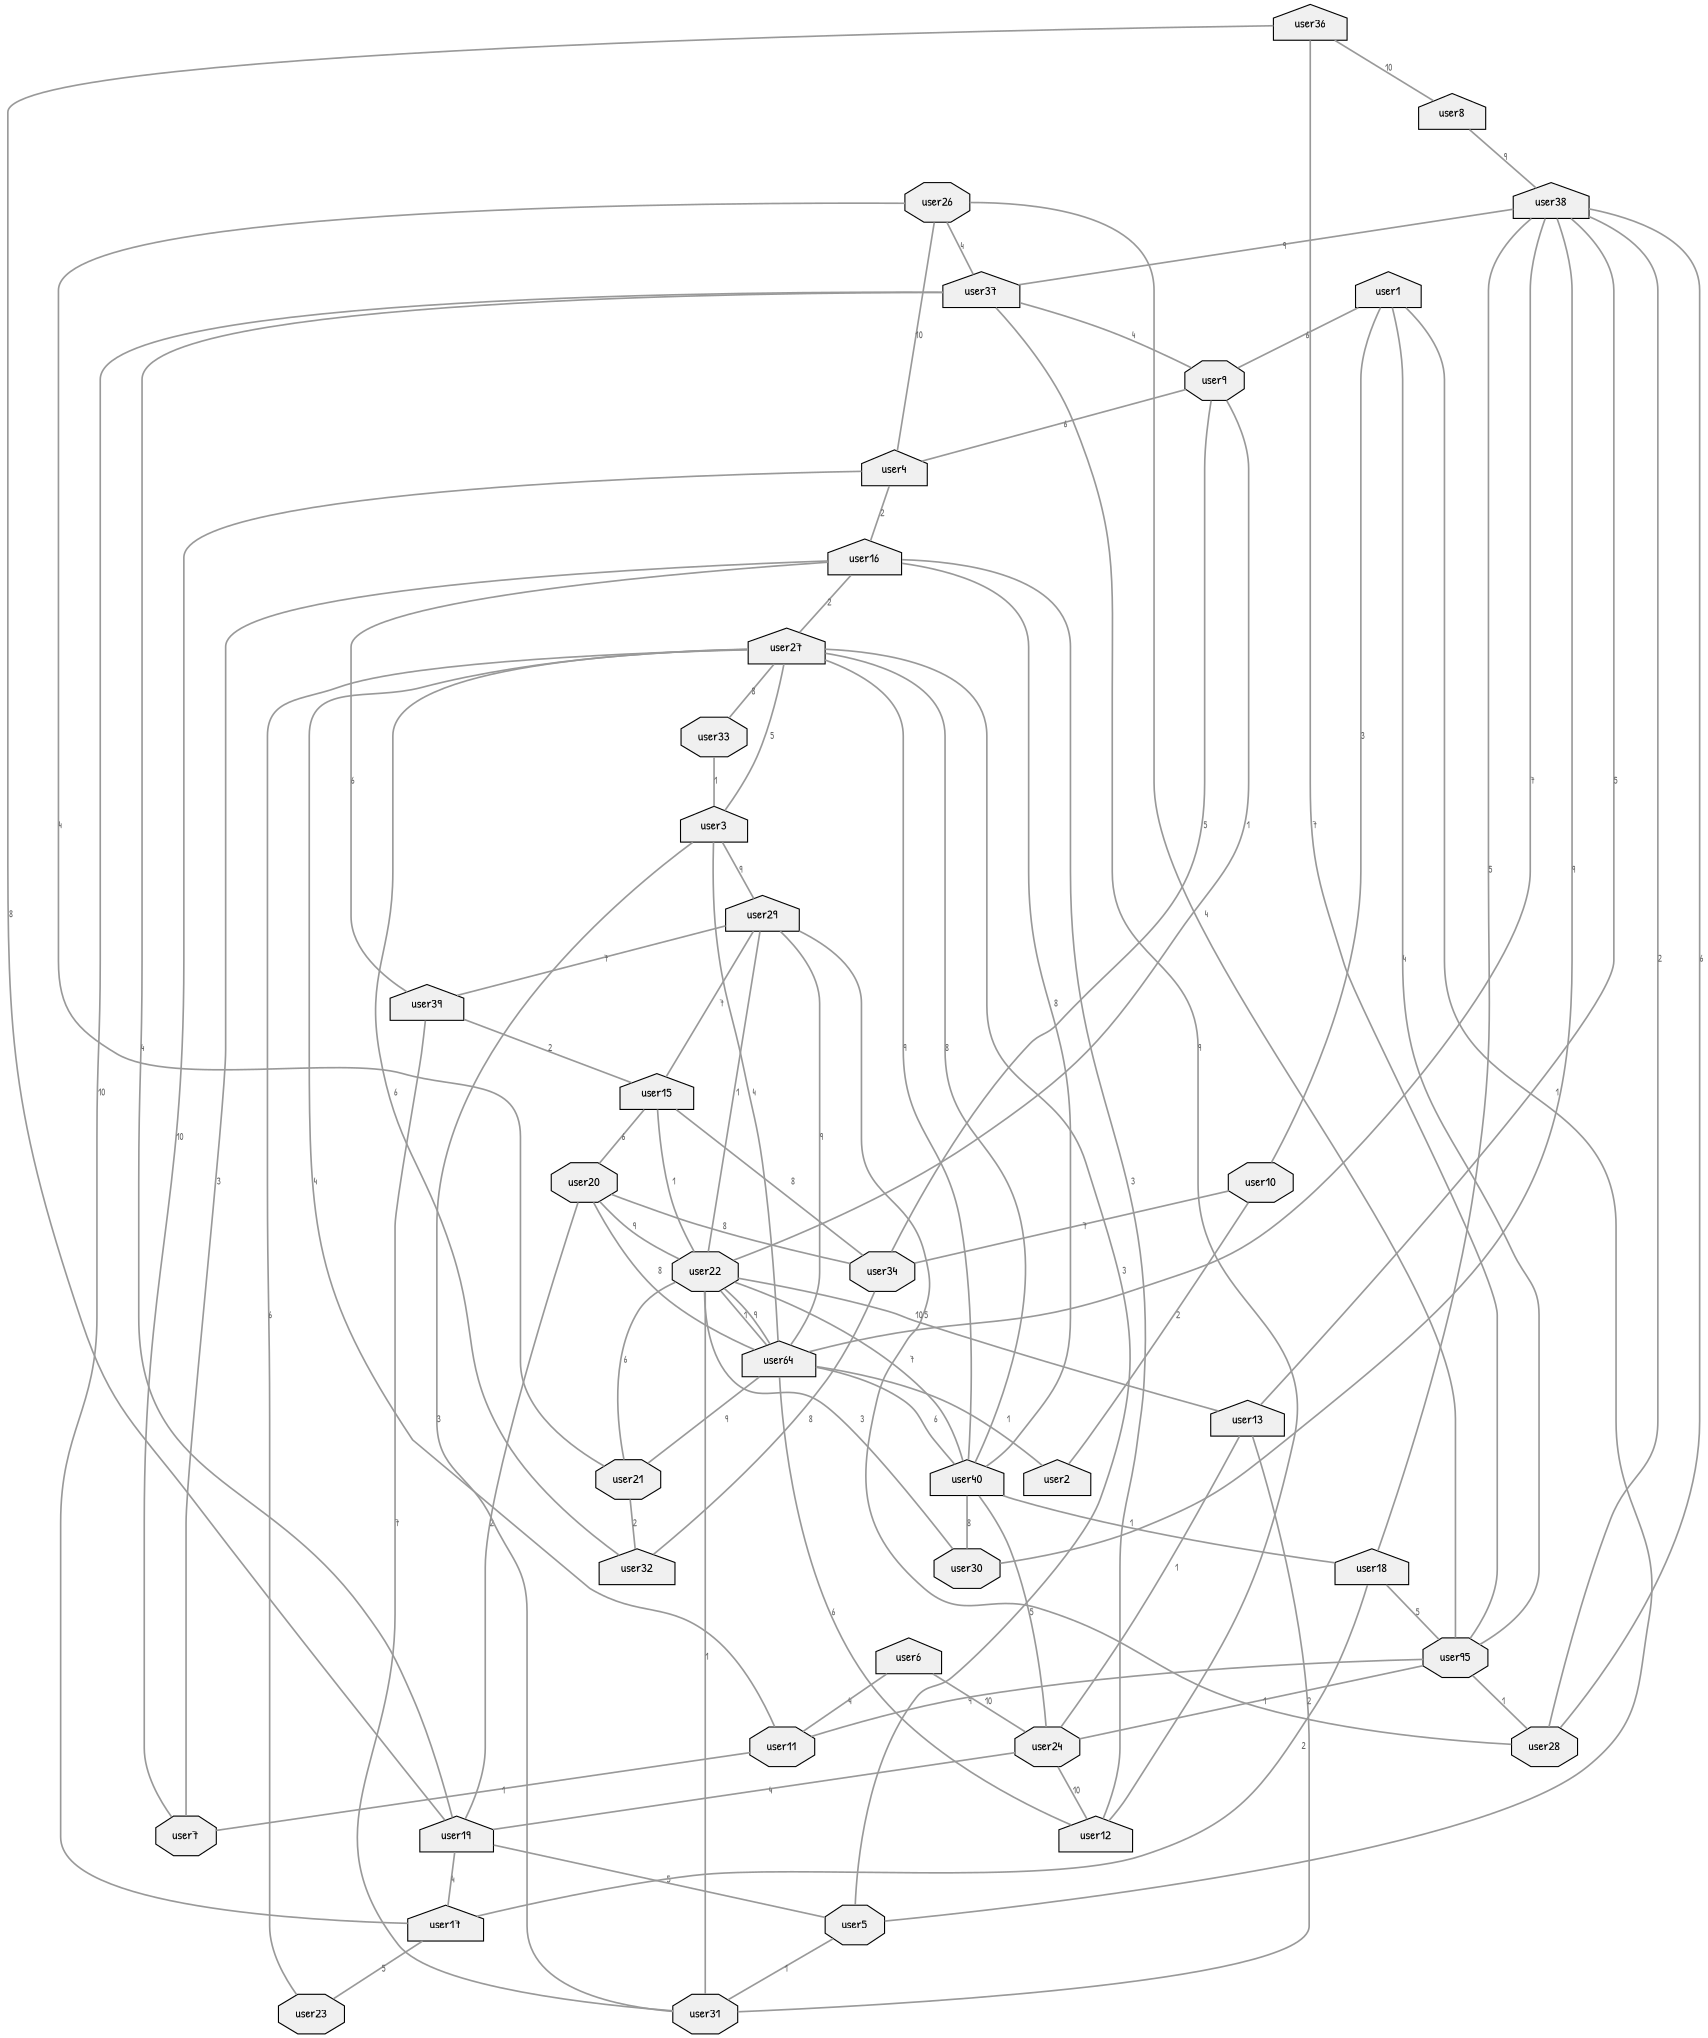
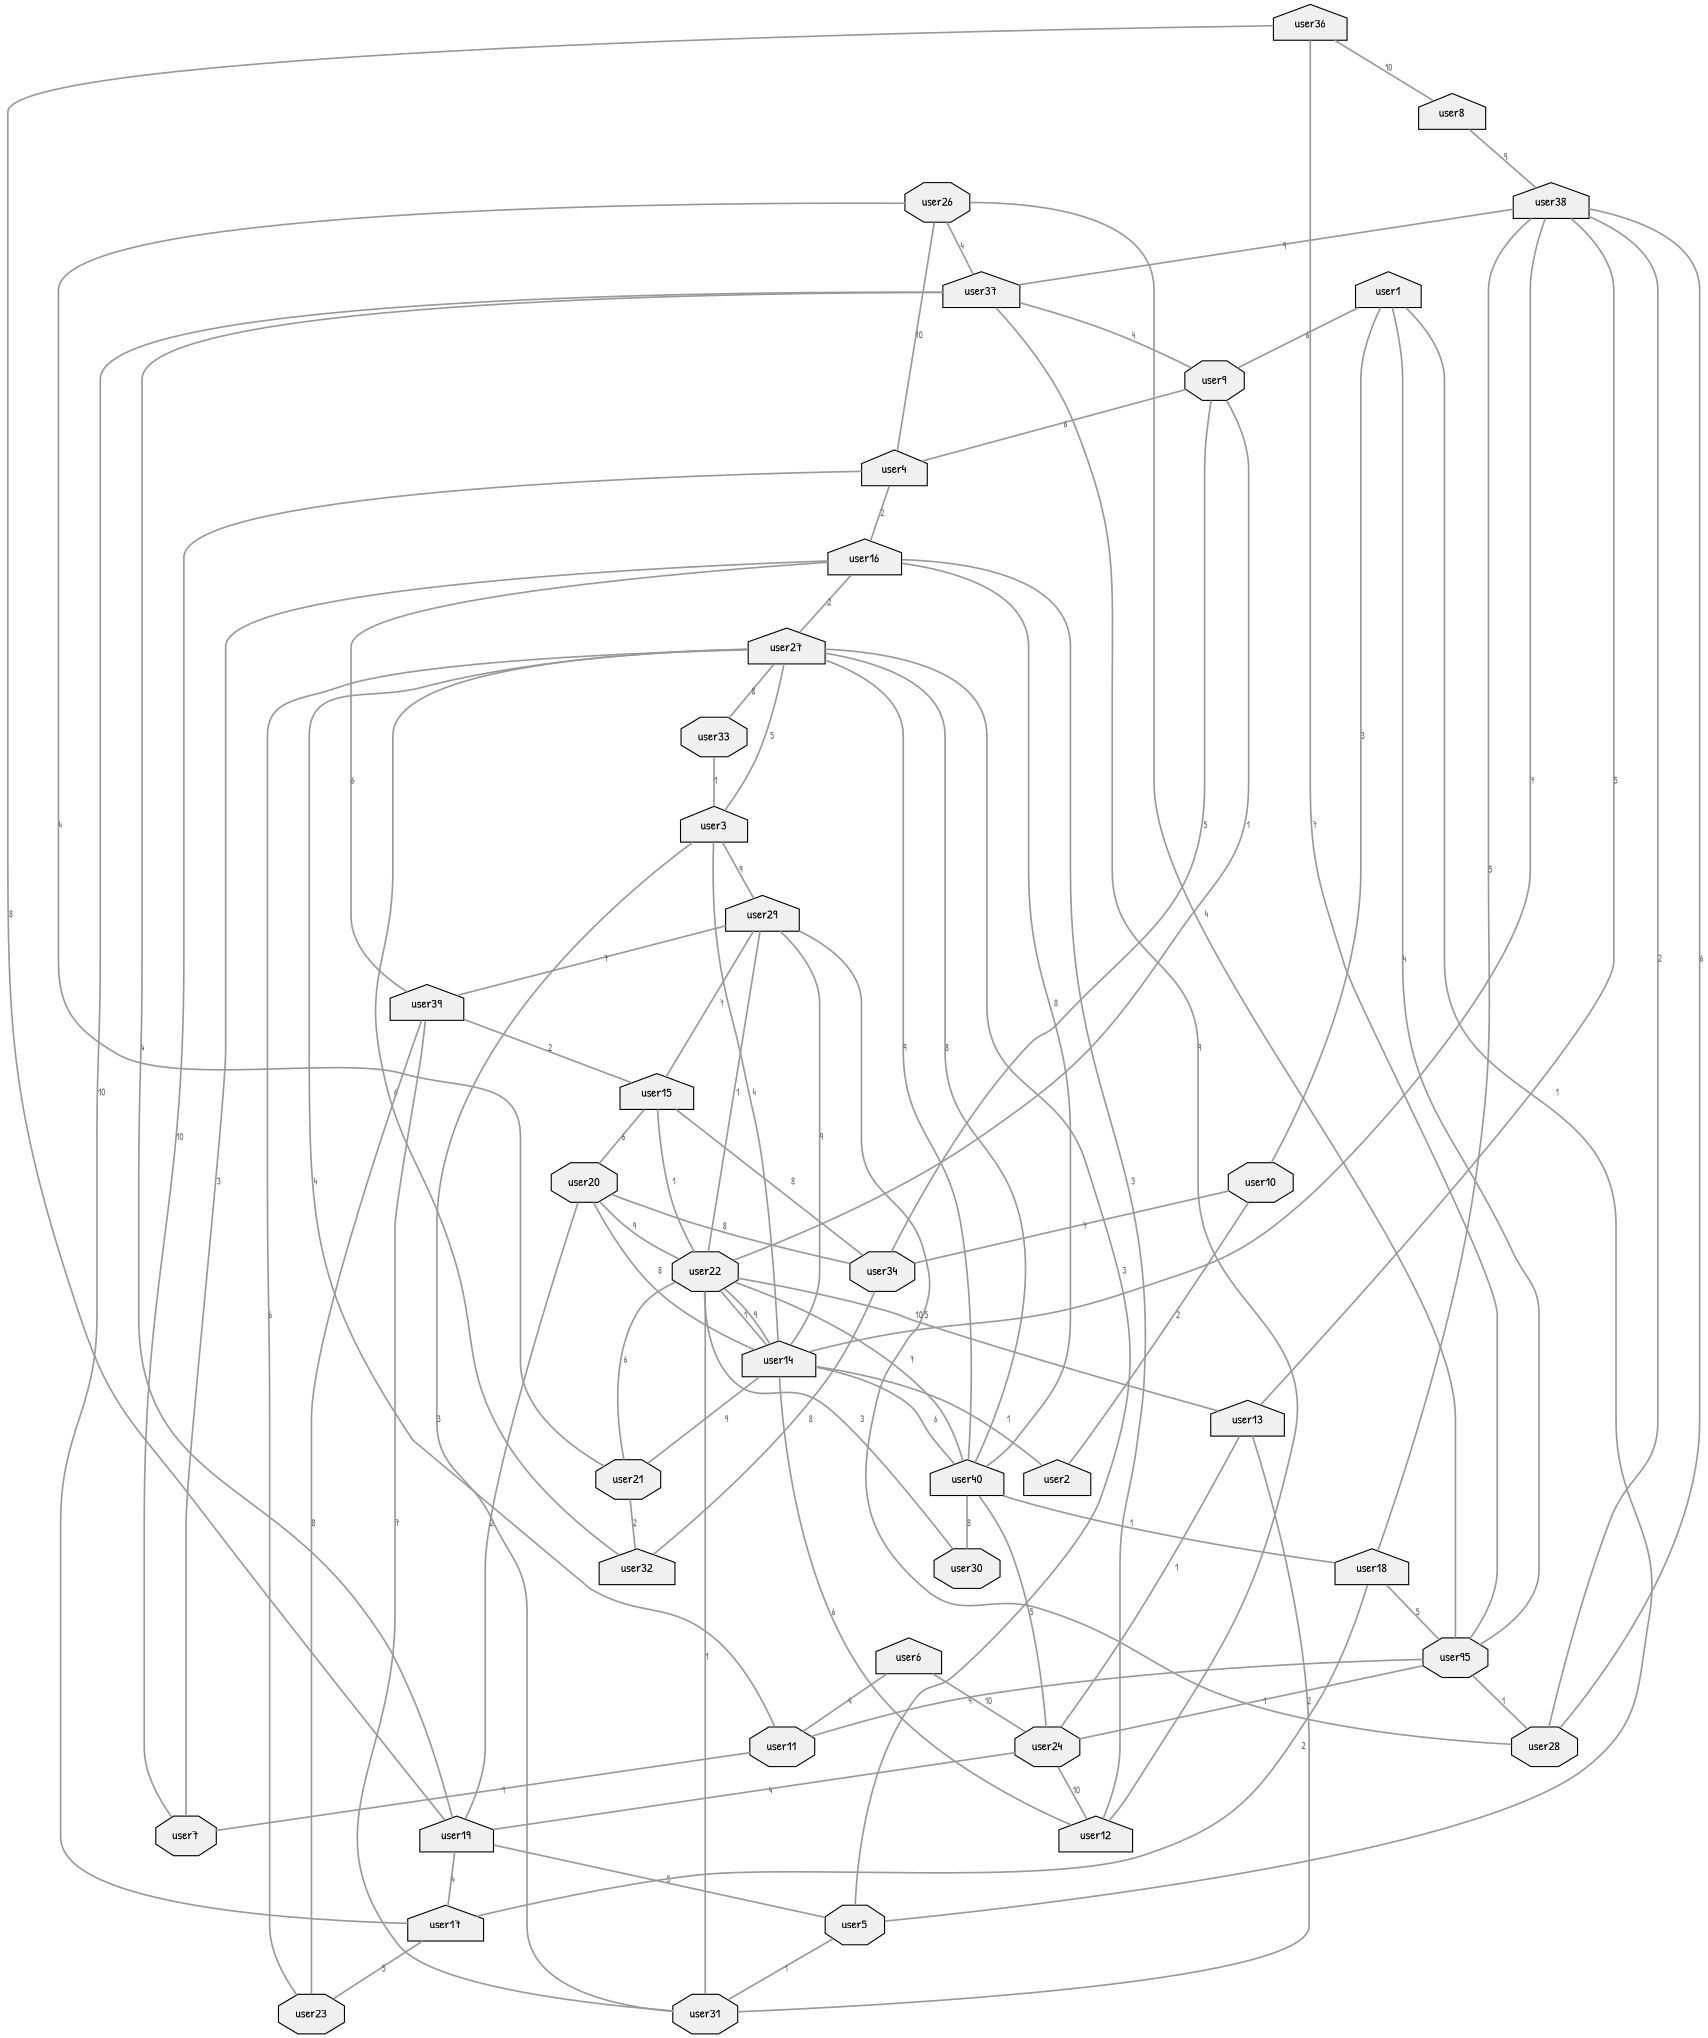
edge "user38" -- "user30": removed, label "9"
node "user64": label "user64" -> "user14"
edge "user39" -- "user23": added, label "8"
